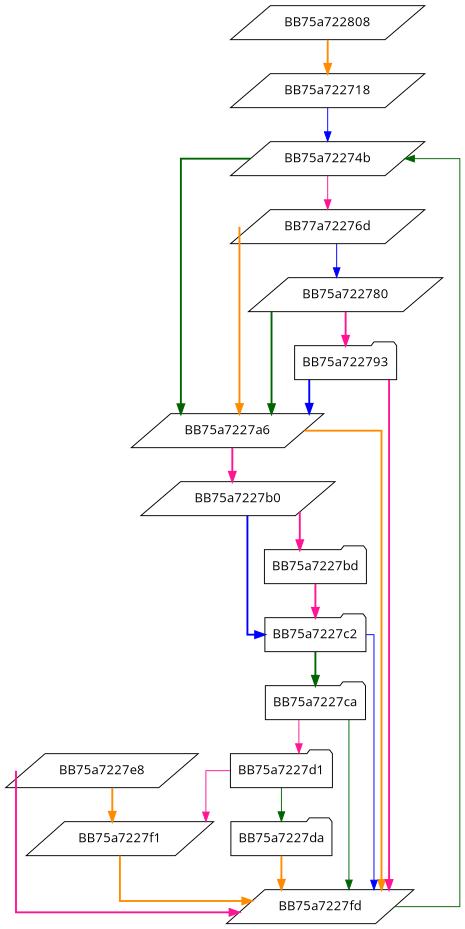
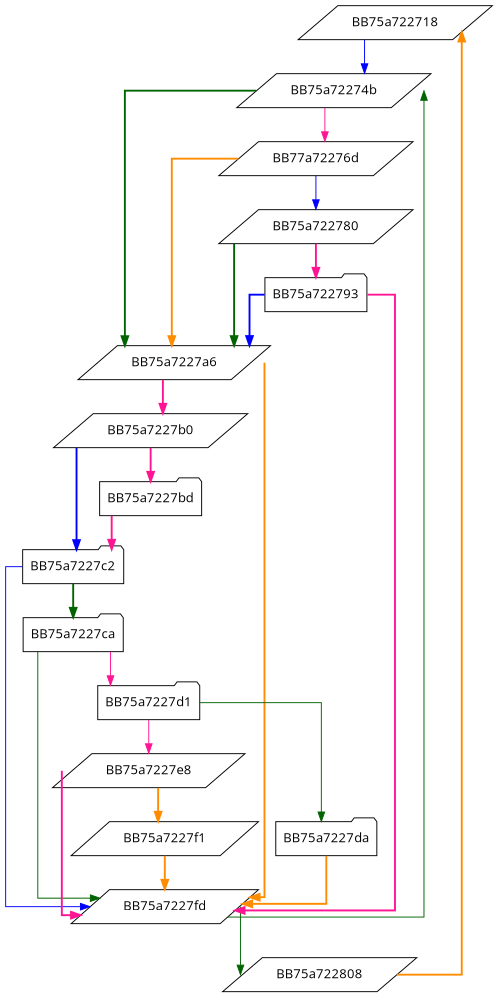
edge "BB75a7227d1" -> "BB75a7227f1": now "BB75a7227d1" -> "BB75a7227e8"
edge "BB75a7227fd" -> "BB75a722808": added
